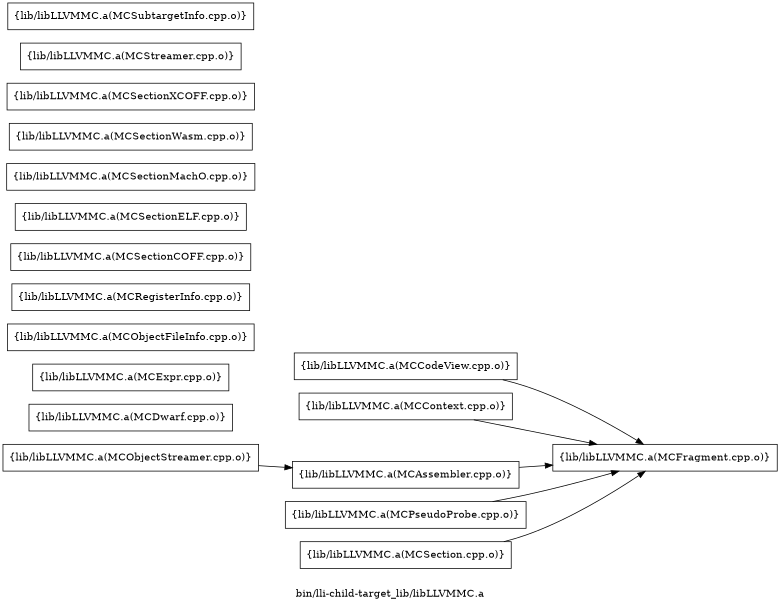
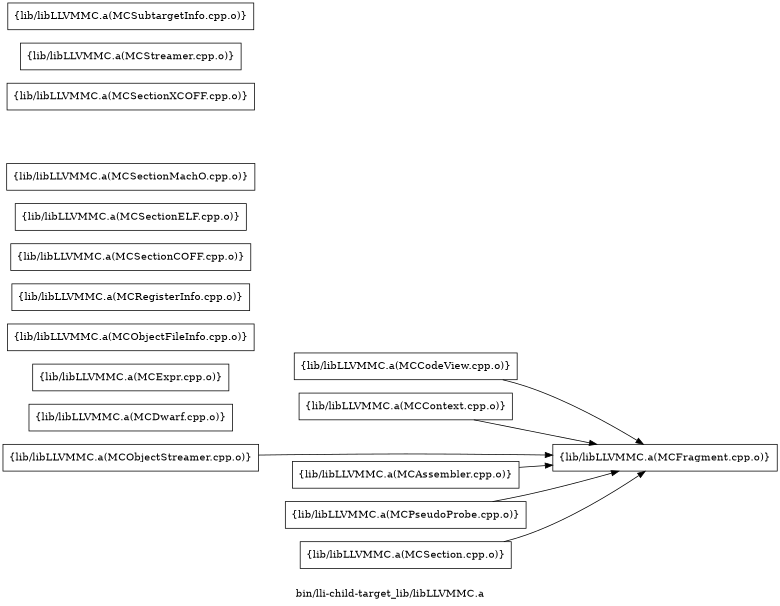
node "{lib/libLLVMMC.a(MCSectionWasm.cpp.o)}": removed
edge "{lib/libLLVMMC.a(MCObjectStreamer.cpp.o)}" -> "{lib/libLLVMMC.a(MCAssembler.cpp.o)}": now "{lib/libLLVMMC.a(MCObjectStreamer.cpp.o)}" -> "{lib/libLLVMMC.a(MCFragment.cpp.o)}"
